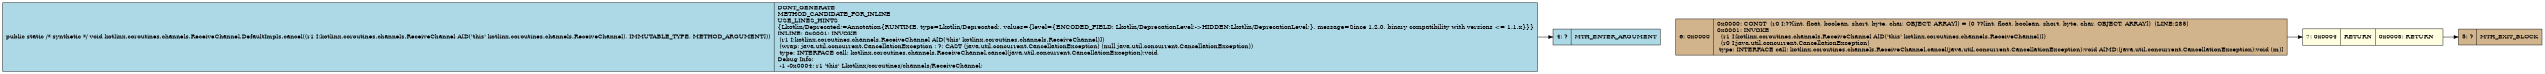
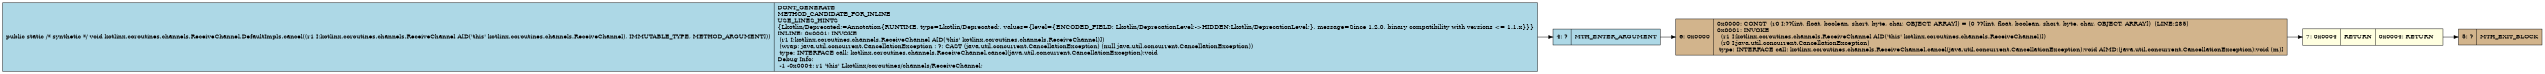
edge "4: ?" -> "6: 0x0000": added
node "7: 0x0004": text "0x0003: RETURN" -> "0x0004: RETURN"
